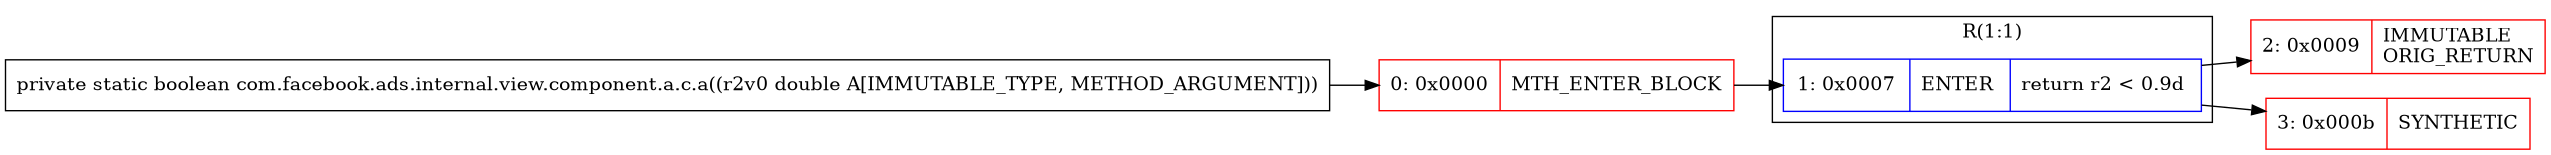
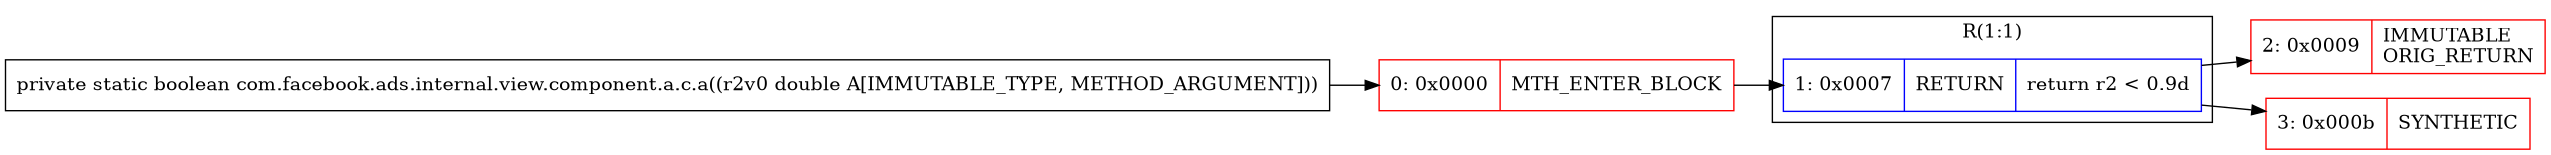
node "1: 0x0007": text "ENTER" -> "RETURN"
